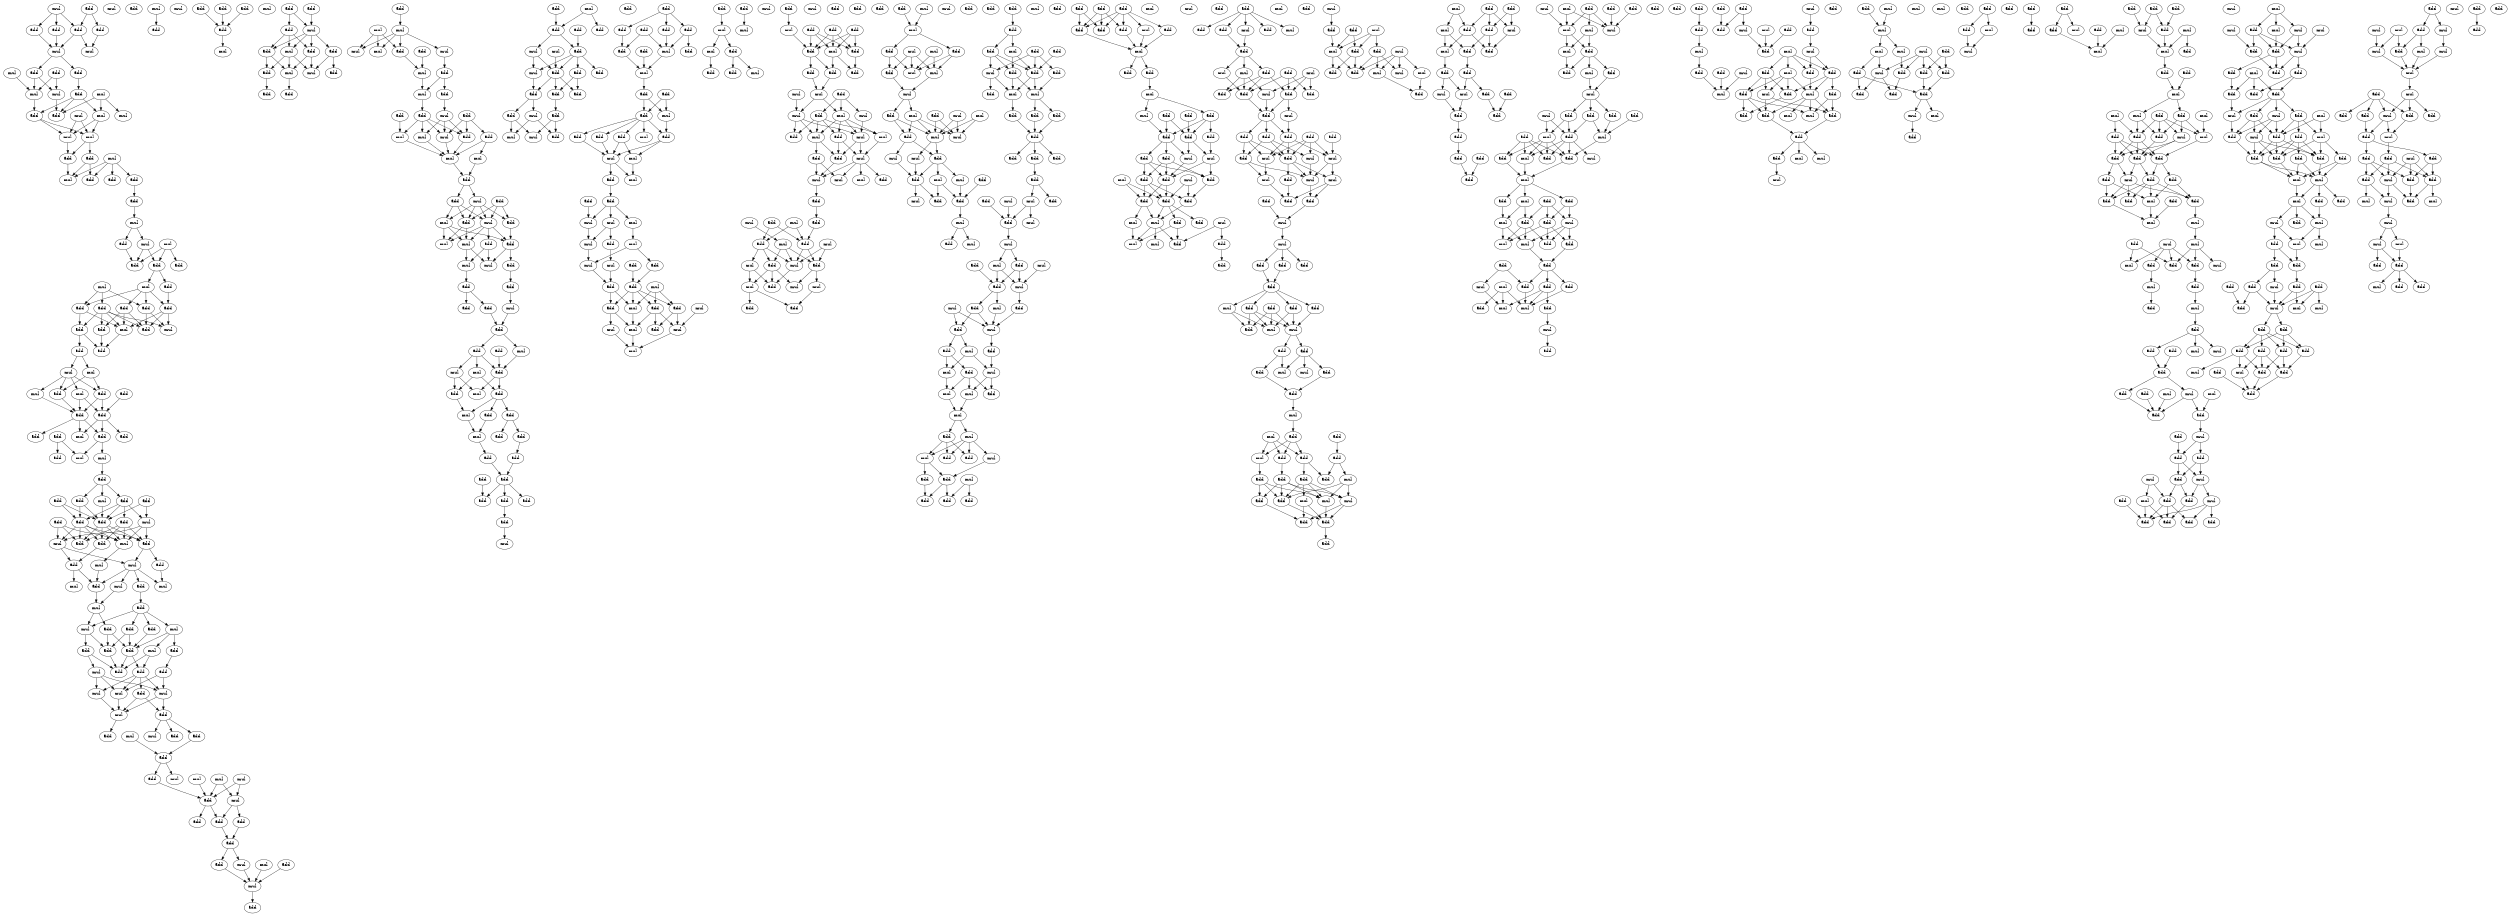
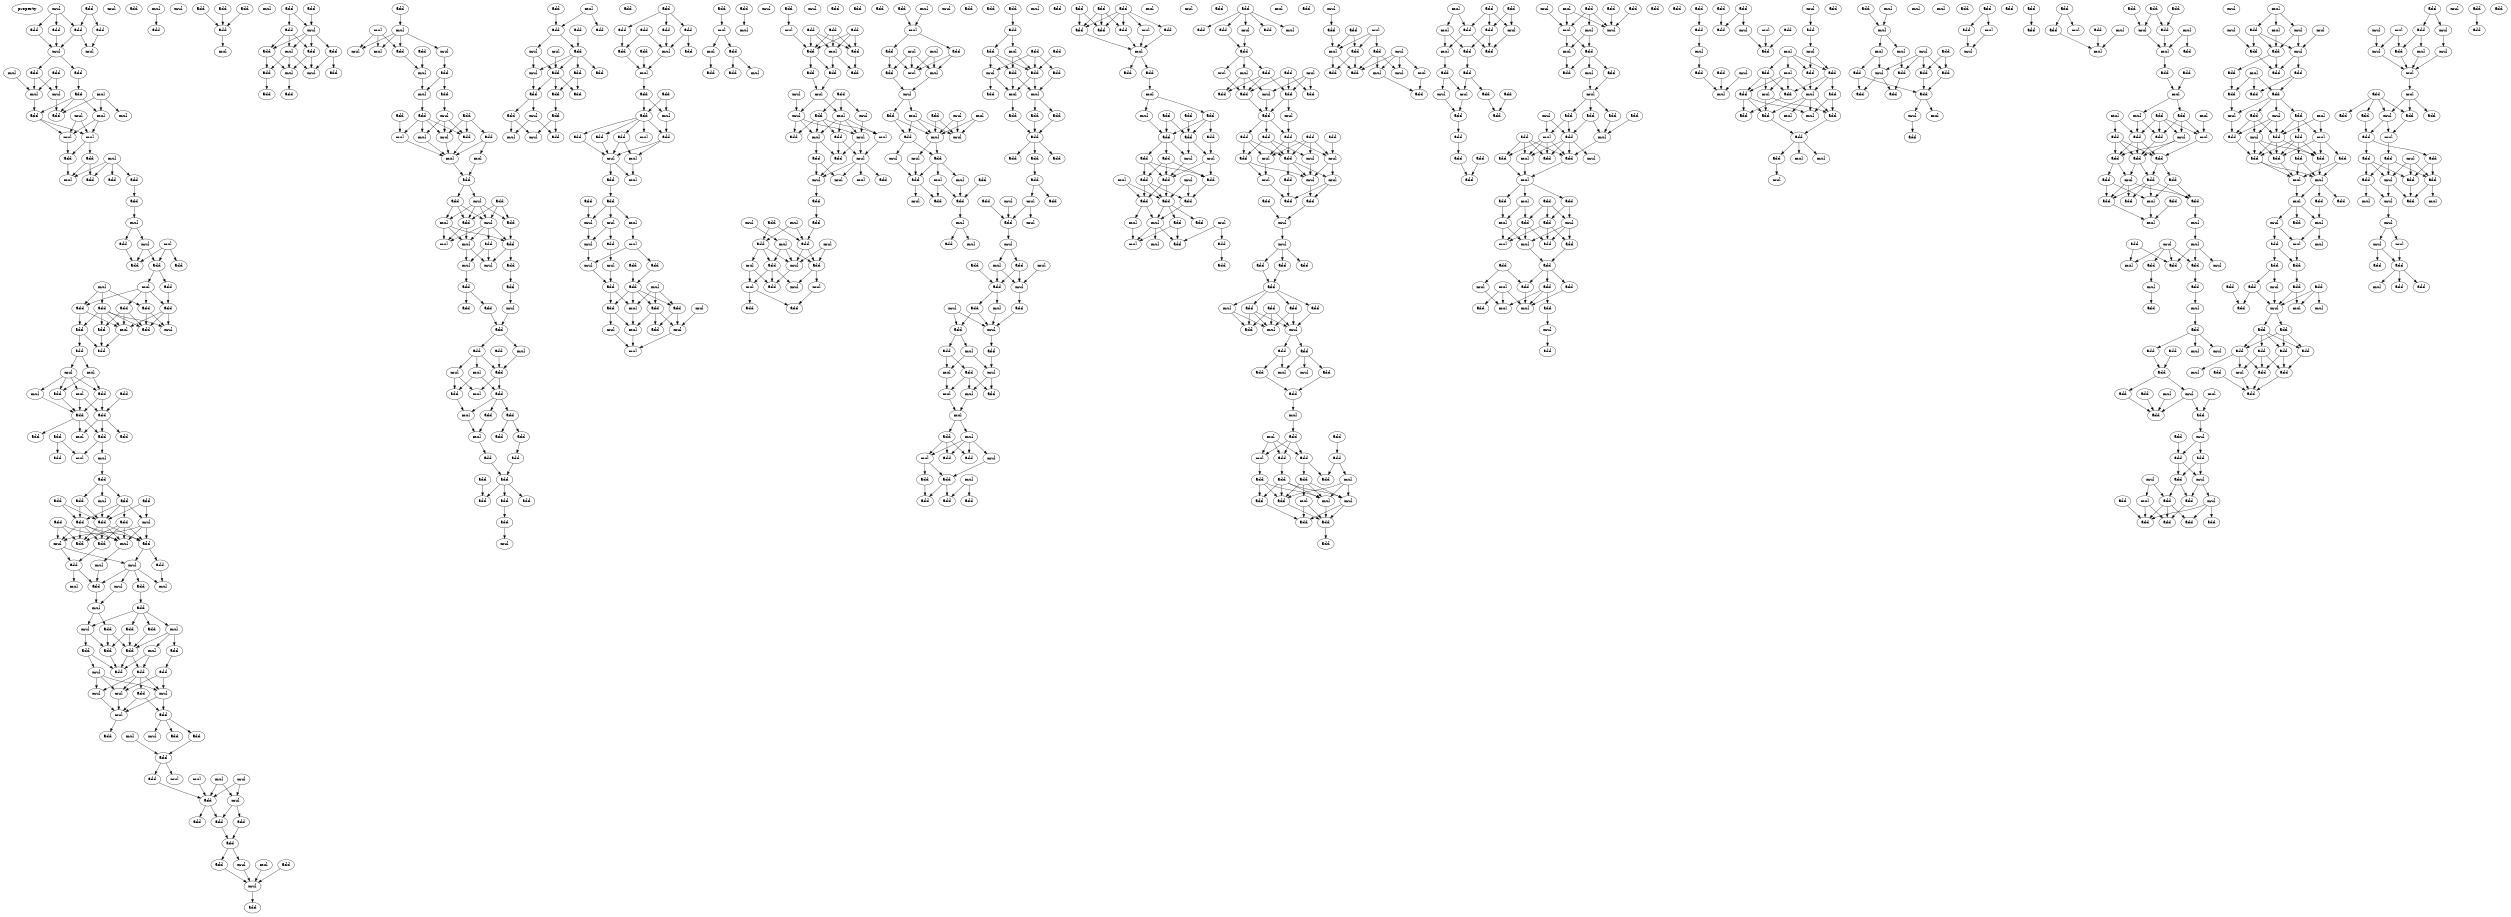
node "property": added
